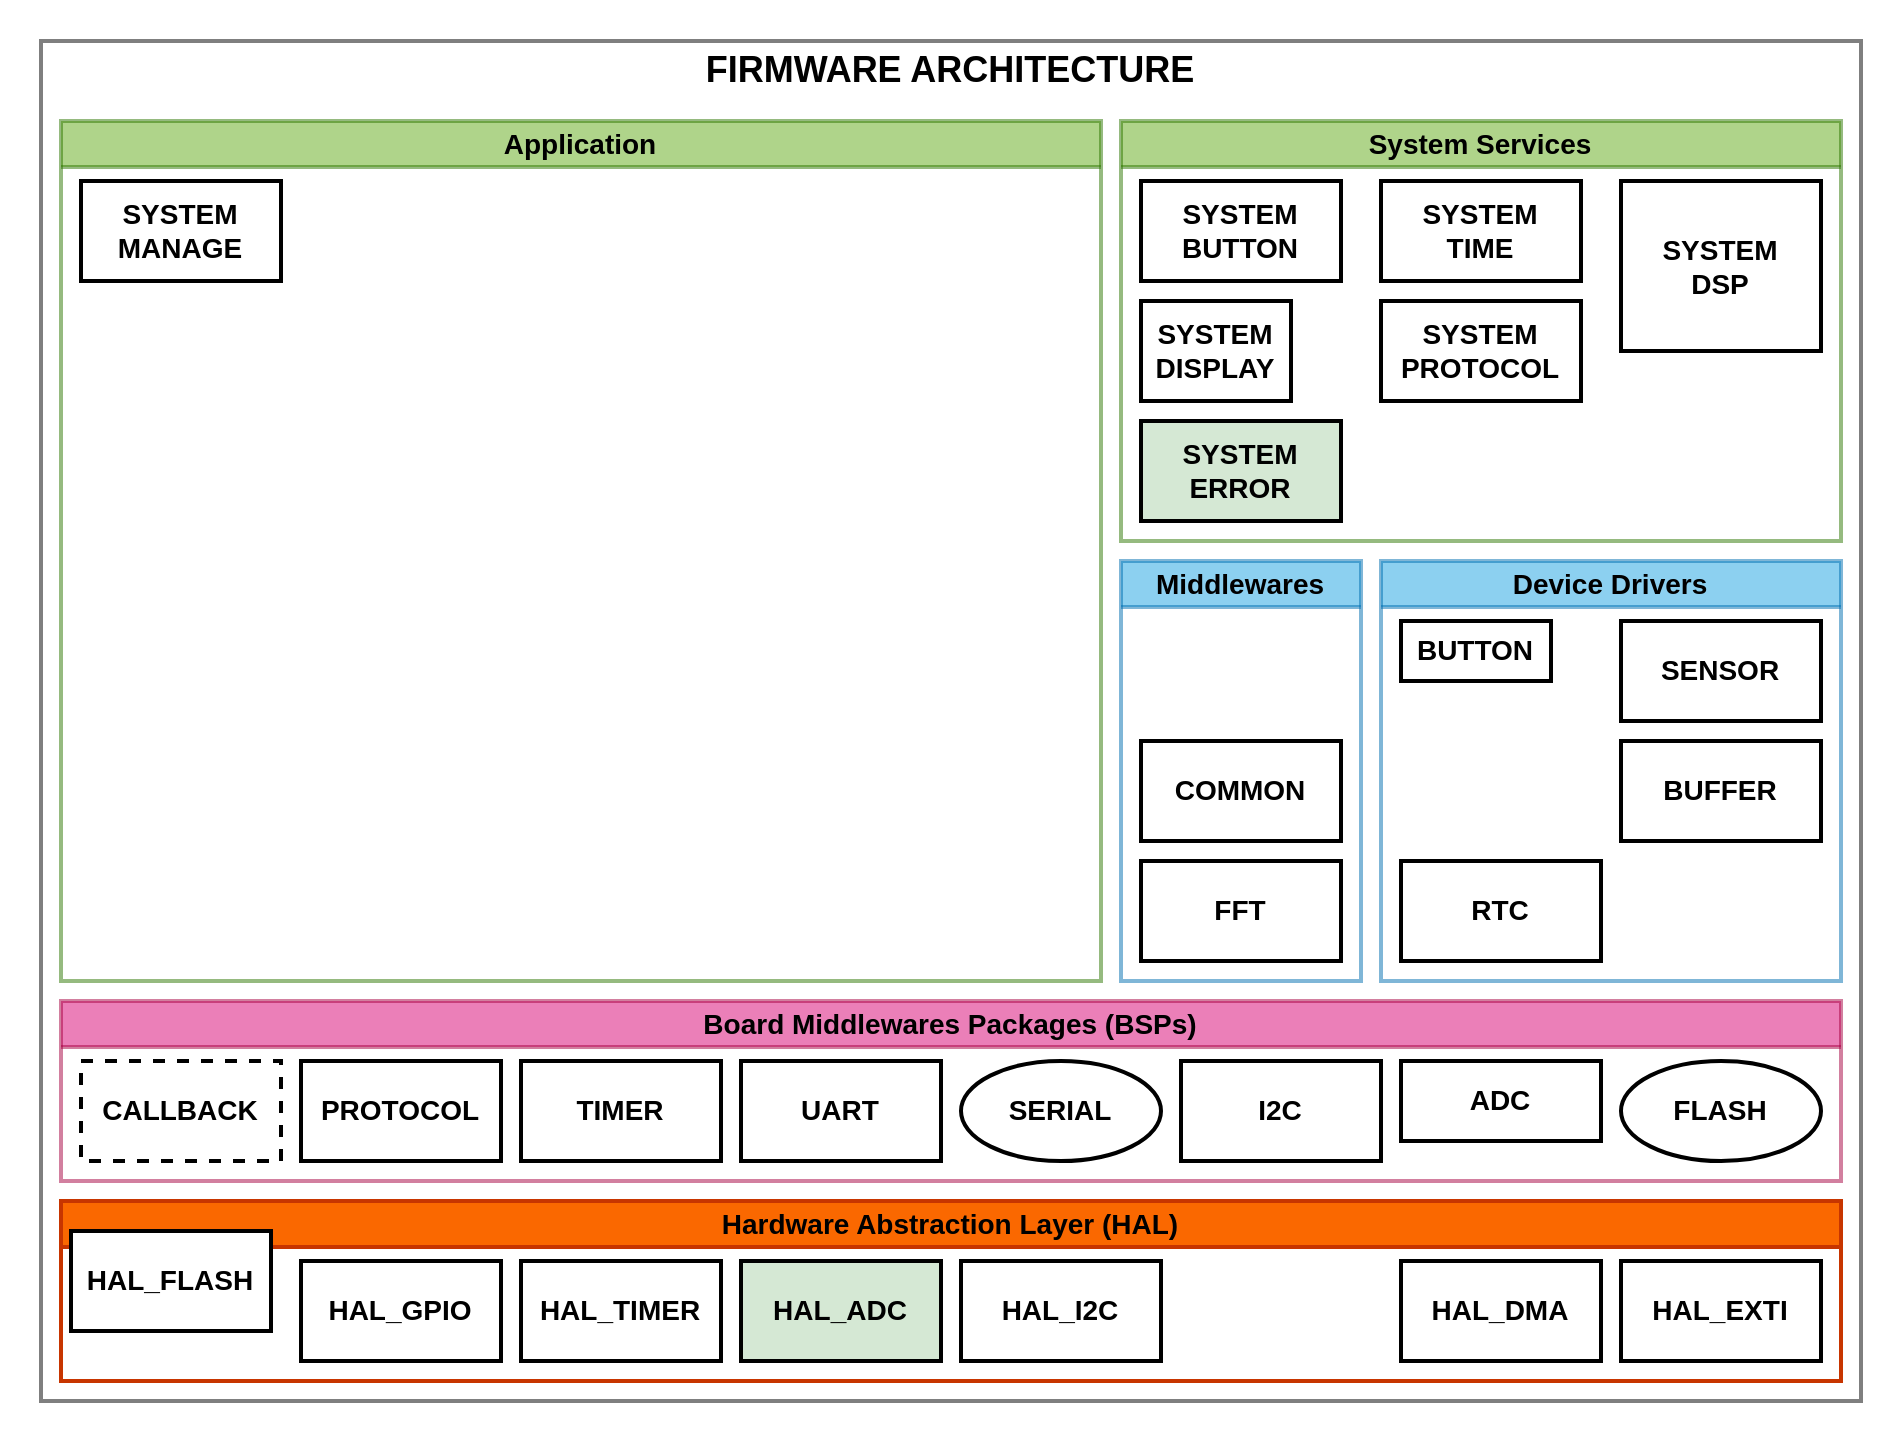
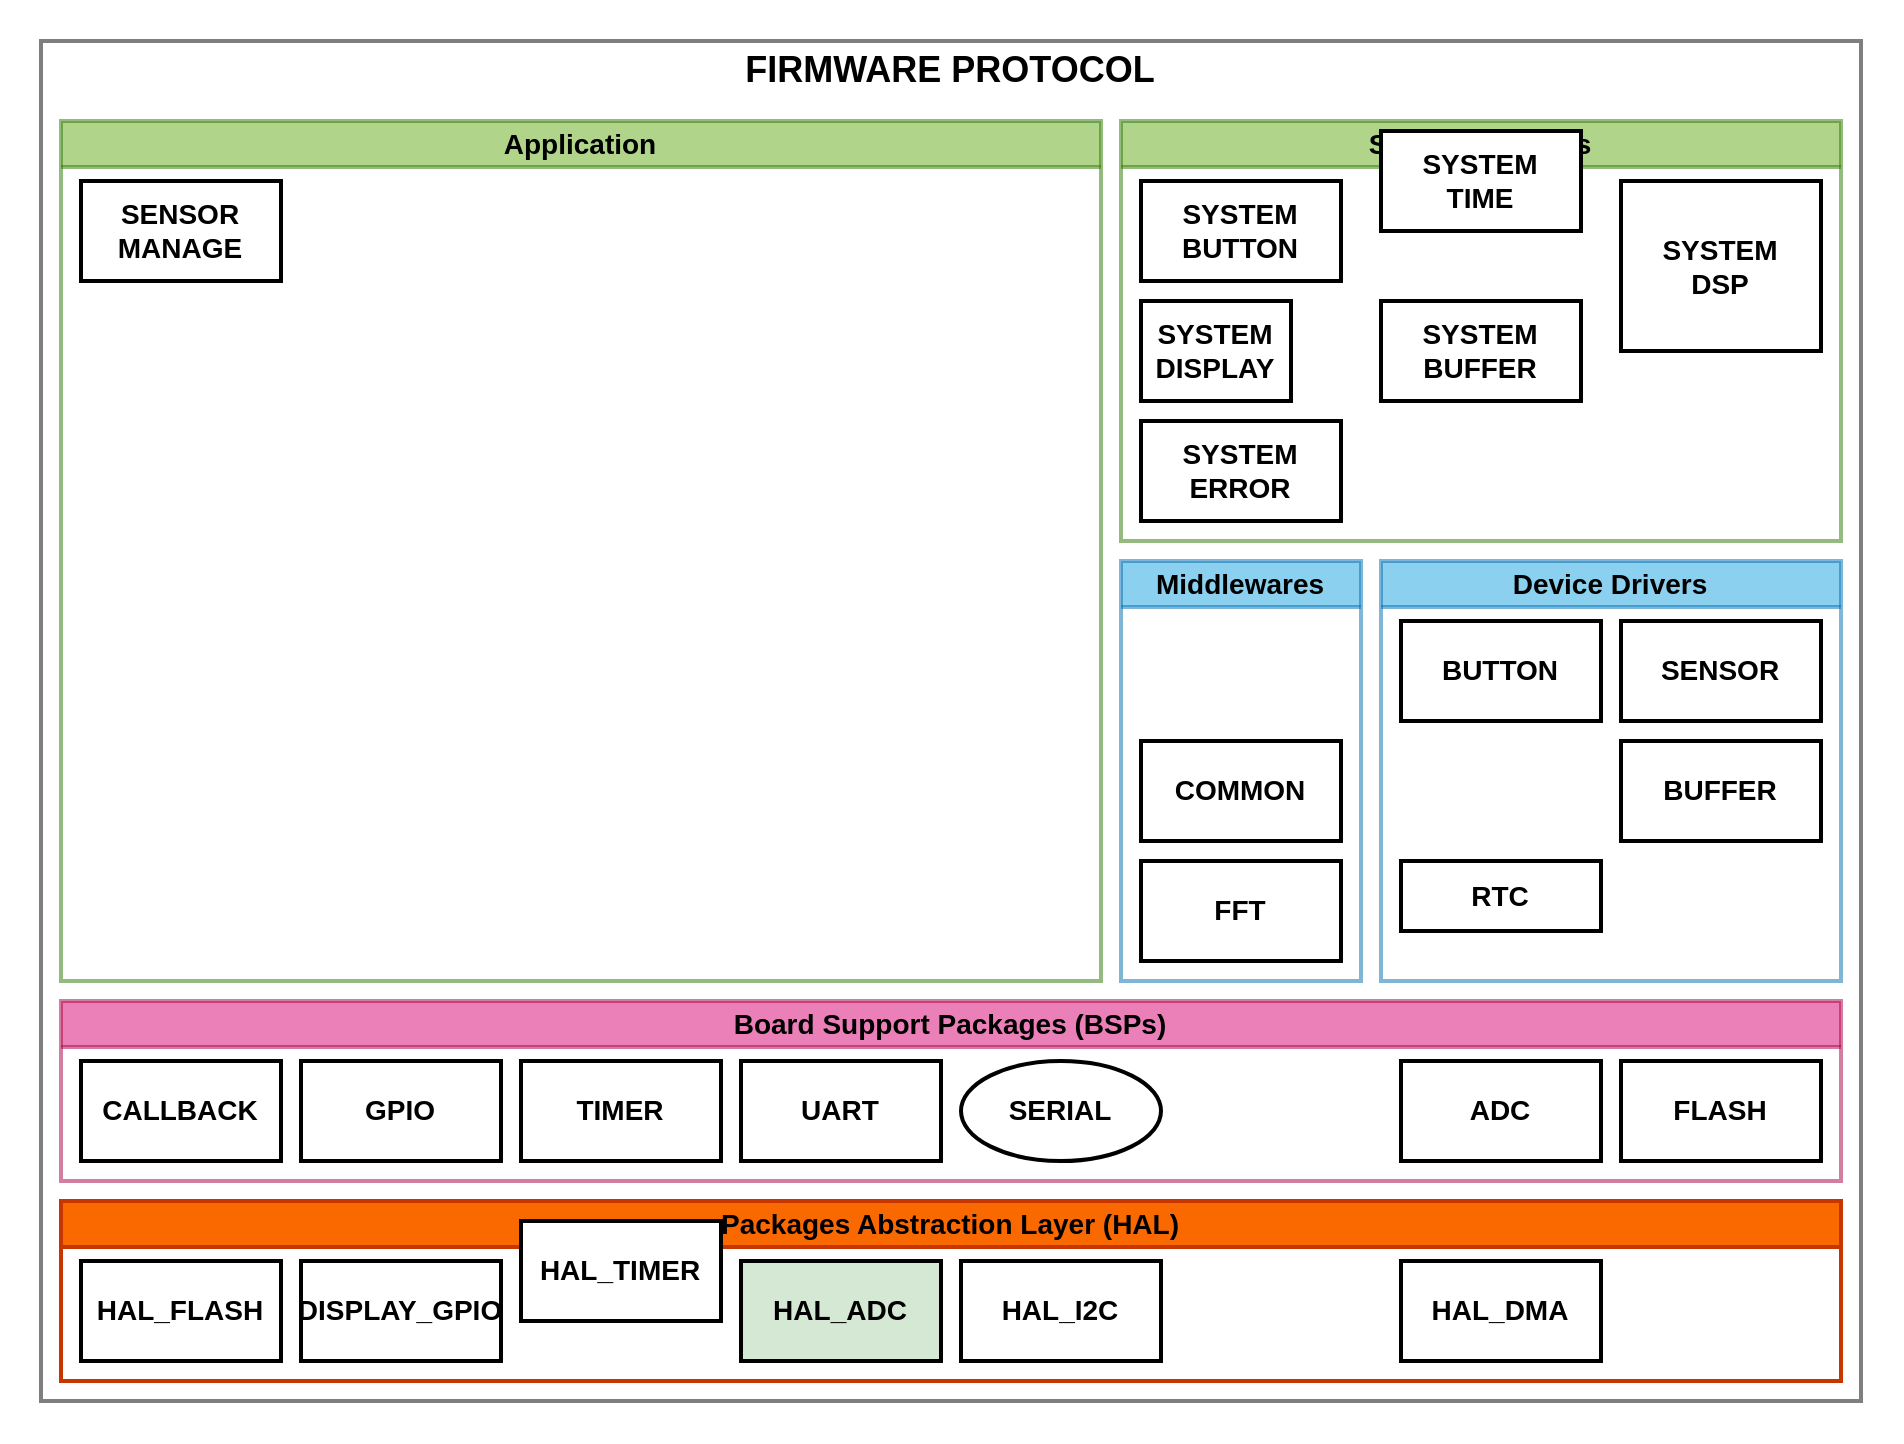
node "FIRMWARE ARCHITECTURE": label "FIRMWARE ARCHITECTURE" -> "FIRMWARE PROTOCOL"
node "SYSTEM MANAGE": label "SYSTEM MANAGE" -> "SENSOR MANAGE"
node "SYSTEM TIME": moved (1481, 231) -> (1481, 181)
node "SYSTEM PROTOCOL": label "SYSTEM PROTOCOL" -> "SYSTEM BUFFER"
node "SYSTEM ERROR": fillcolor #d5e8d4 -> #ffffff
node "BUTTON": size 150x60 -> 200x100
node "RTC": size 200x100 -> 200x70
node "Board Middlewares Packages (BSPs)": label "Board Middlewares Packages (BSPs)" -> "Board Support Packages (BSPs)"
node "ADC": size 200x80 -> 200x100
node "CALLBACK": style dashed -> solid
node "PROTOCOL": label "PROTOCOL" -> "GPIO"
node "I2C": removed
node "FLASH": shape ellipse -> rectangle
node "Hardware Abstraction Layer (HAL)": label "Hardware Abstraction Layer (HAL)" -> "Packages Abstraction Layer (HAL)"
node "HAL_FLASH": moved (171, 1281) -> (181, 1311)
node "HAL_GPIO": label "HAL_GPIO" -> "DISPLAY_GPIO"
node "HAL_TIMER": moved (621, 1311) -> (621, 1271)
node "HAL_EXTI": removed
